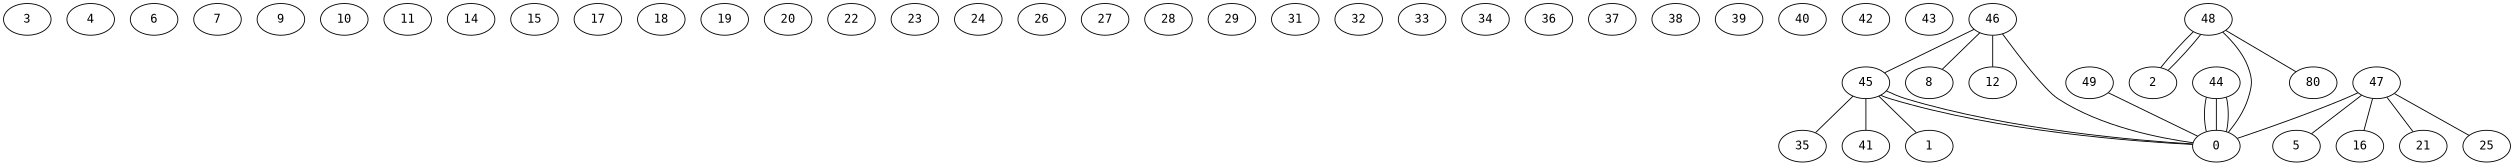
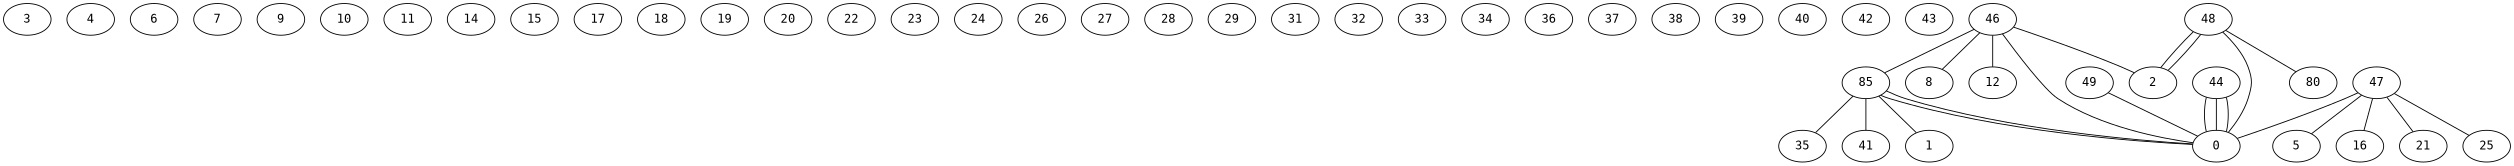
edge "46" -- "2": added
node "45": label "45" -> "85"
